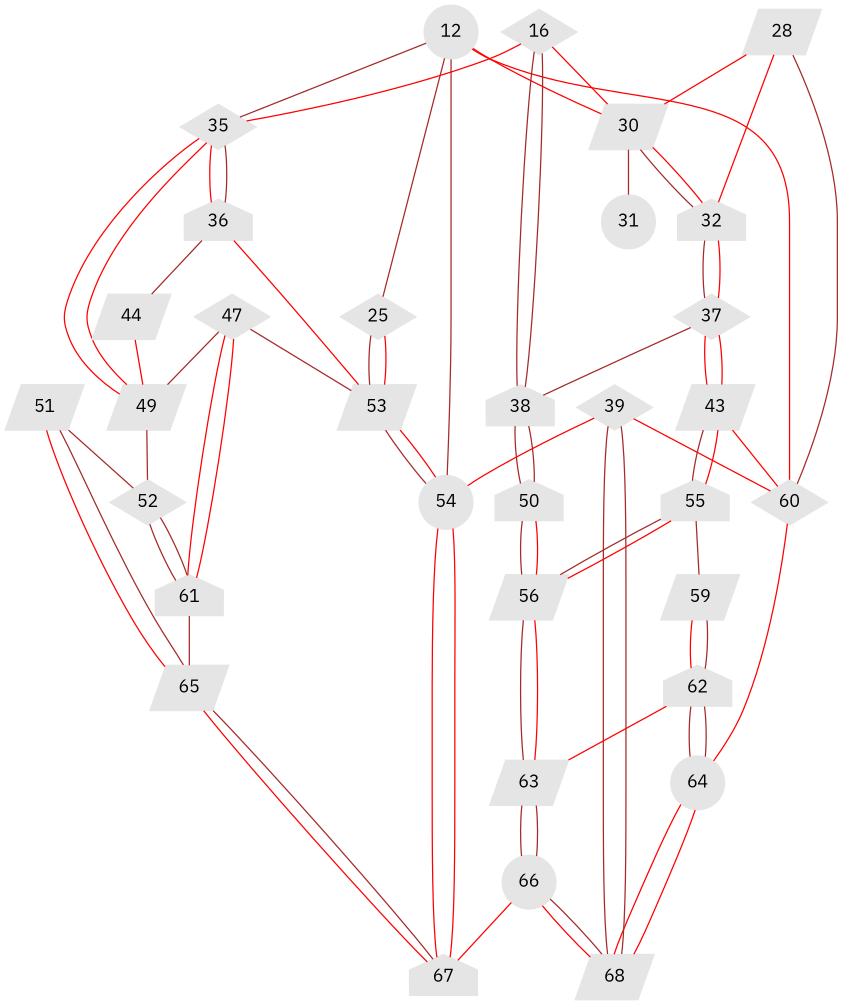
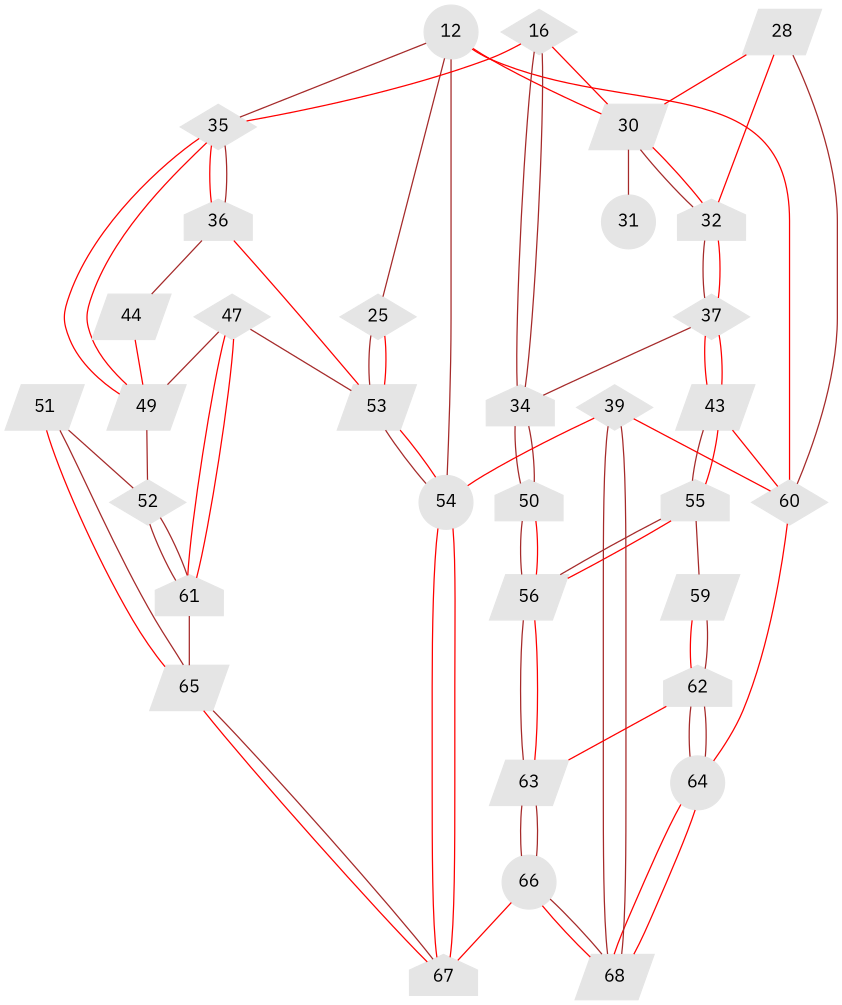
node "38": label "38" -> "34"
